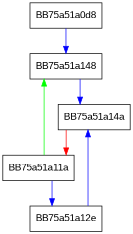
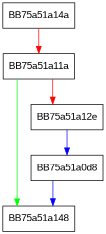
edge "BB75a51a148" -> "BB75a51a14a": removed
edge "BB75a51a12e" -> "BB75a51a14a": now "BB75a51a12e" -> "BB75a51a0d8"
edge "BB75a51a11a" -> "BB75a51a12e": color blue -> red
